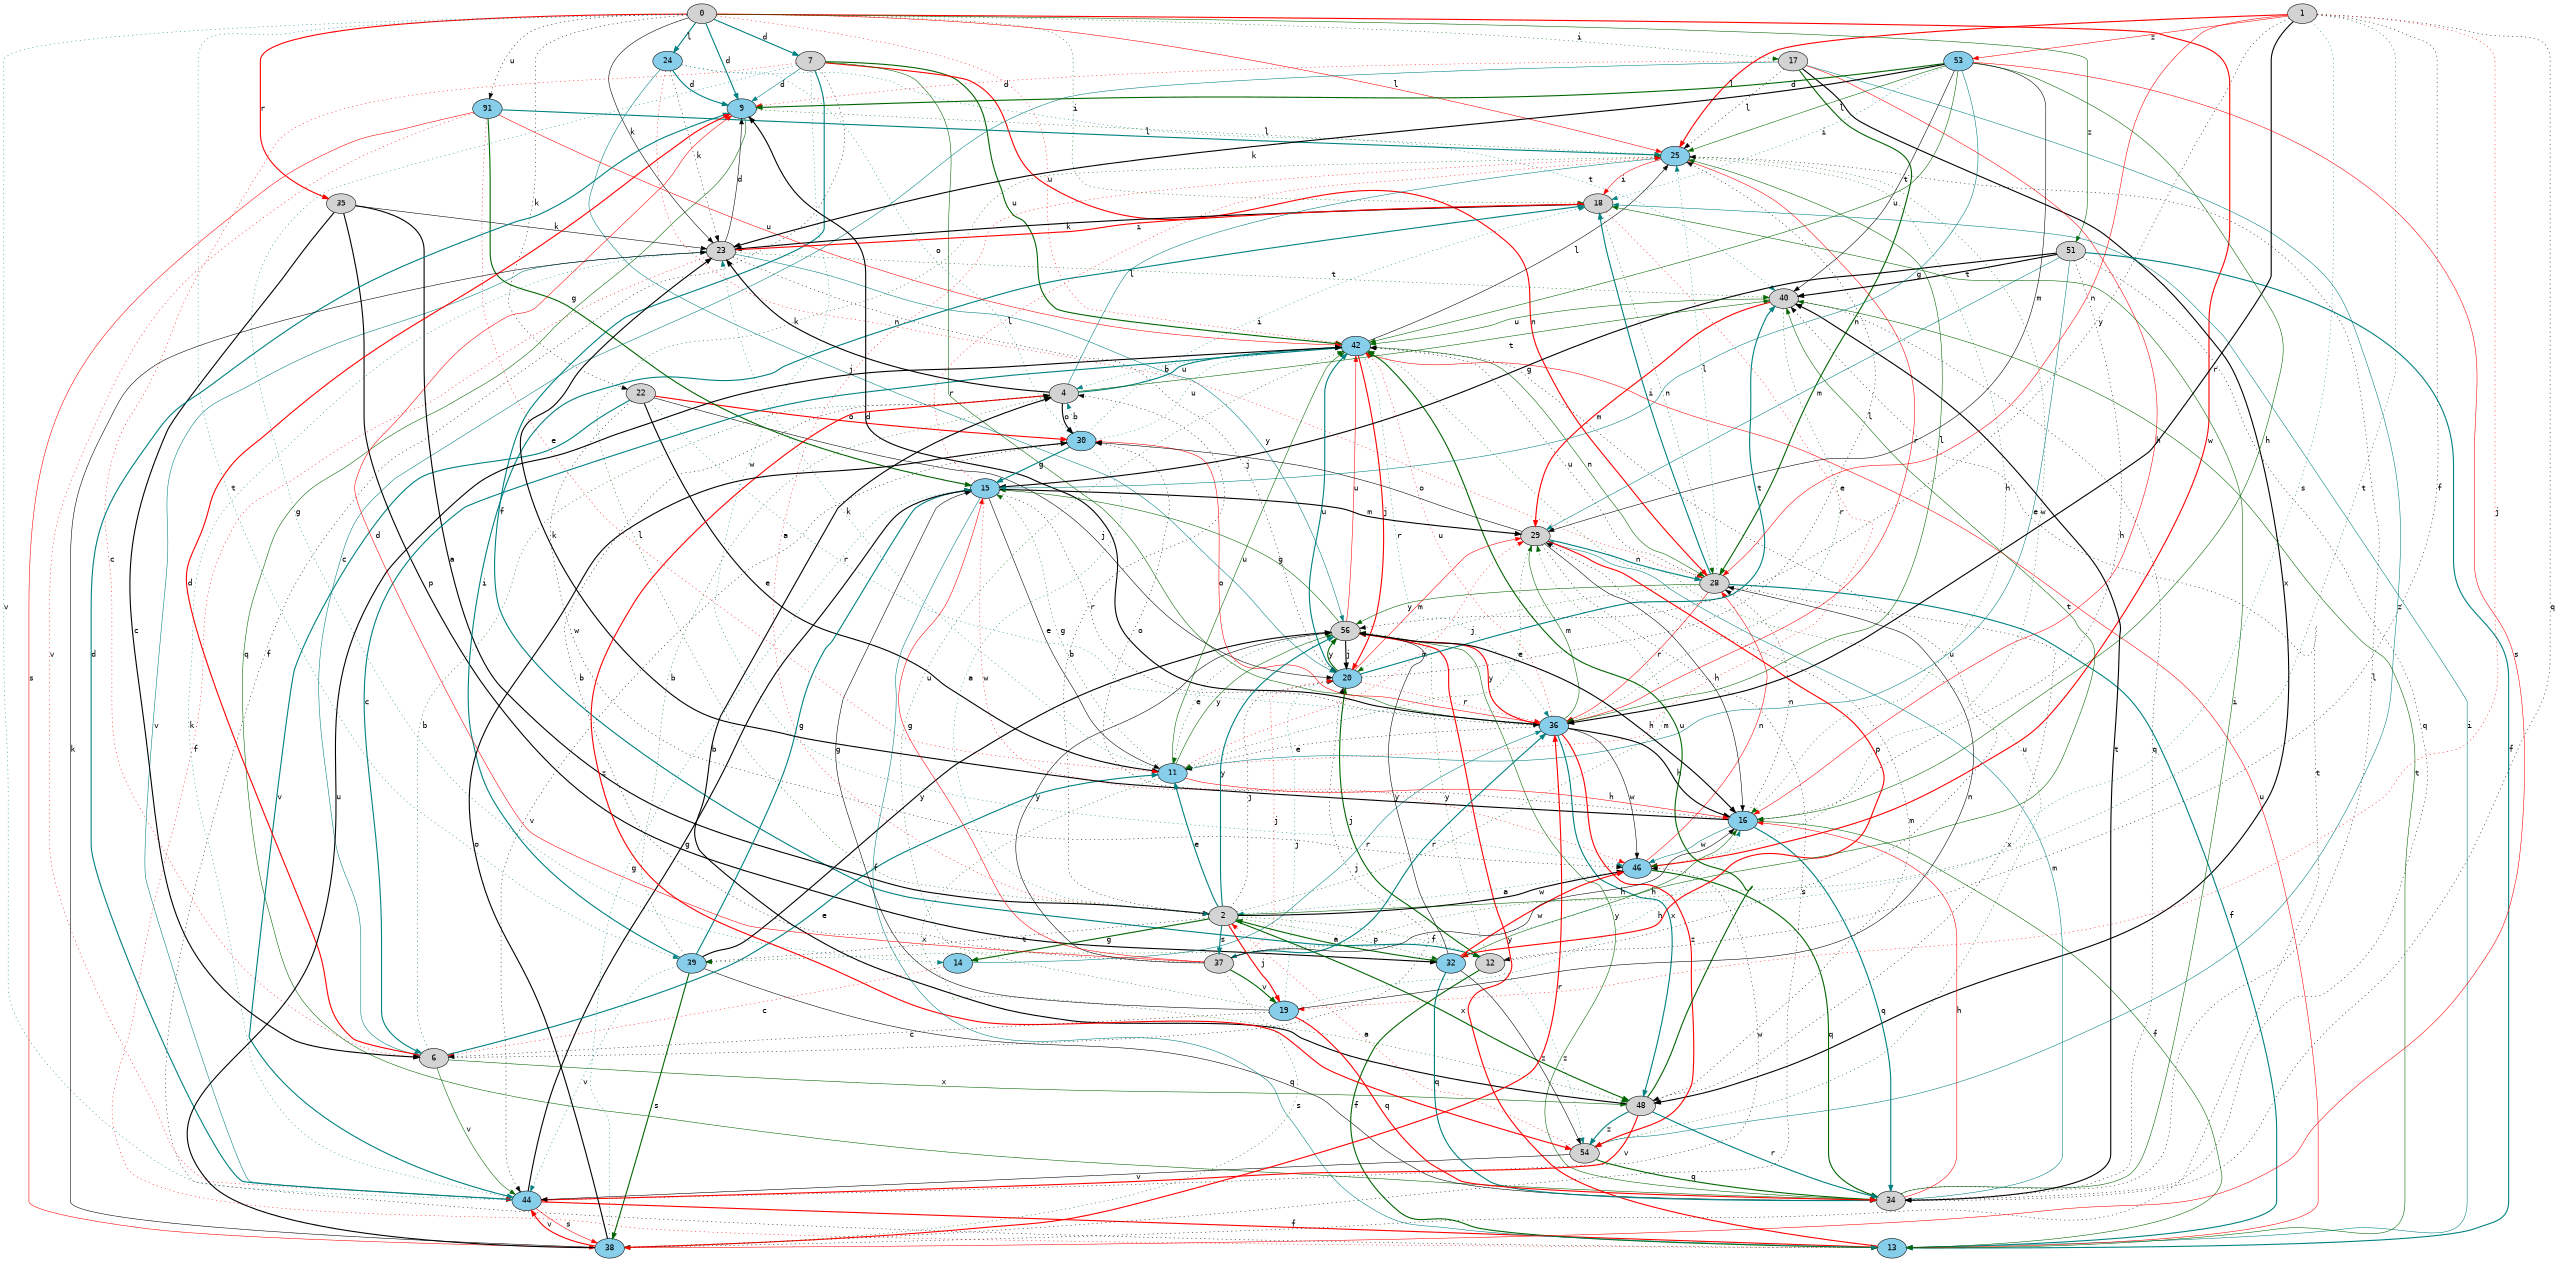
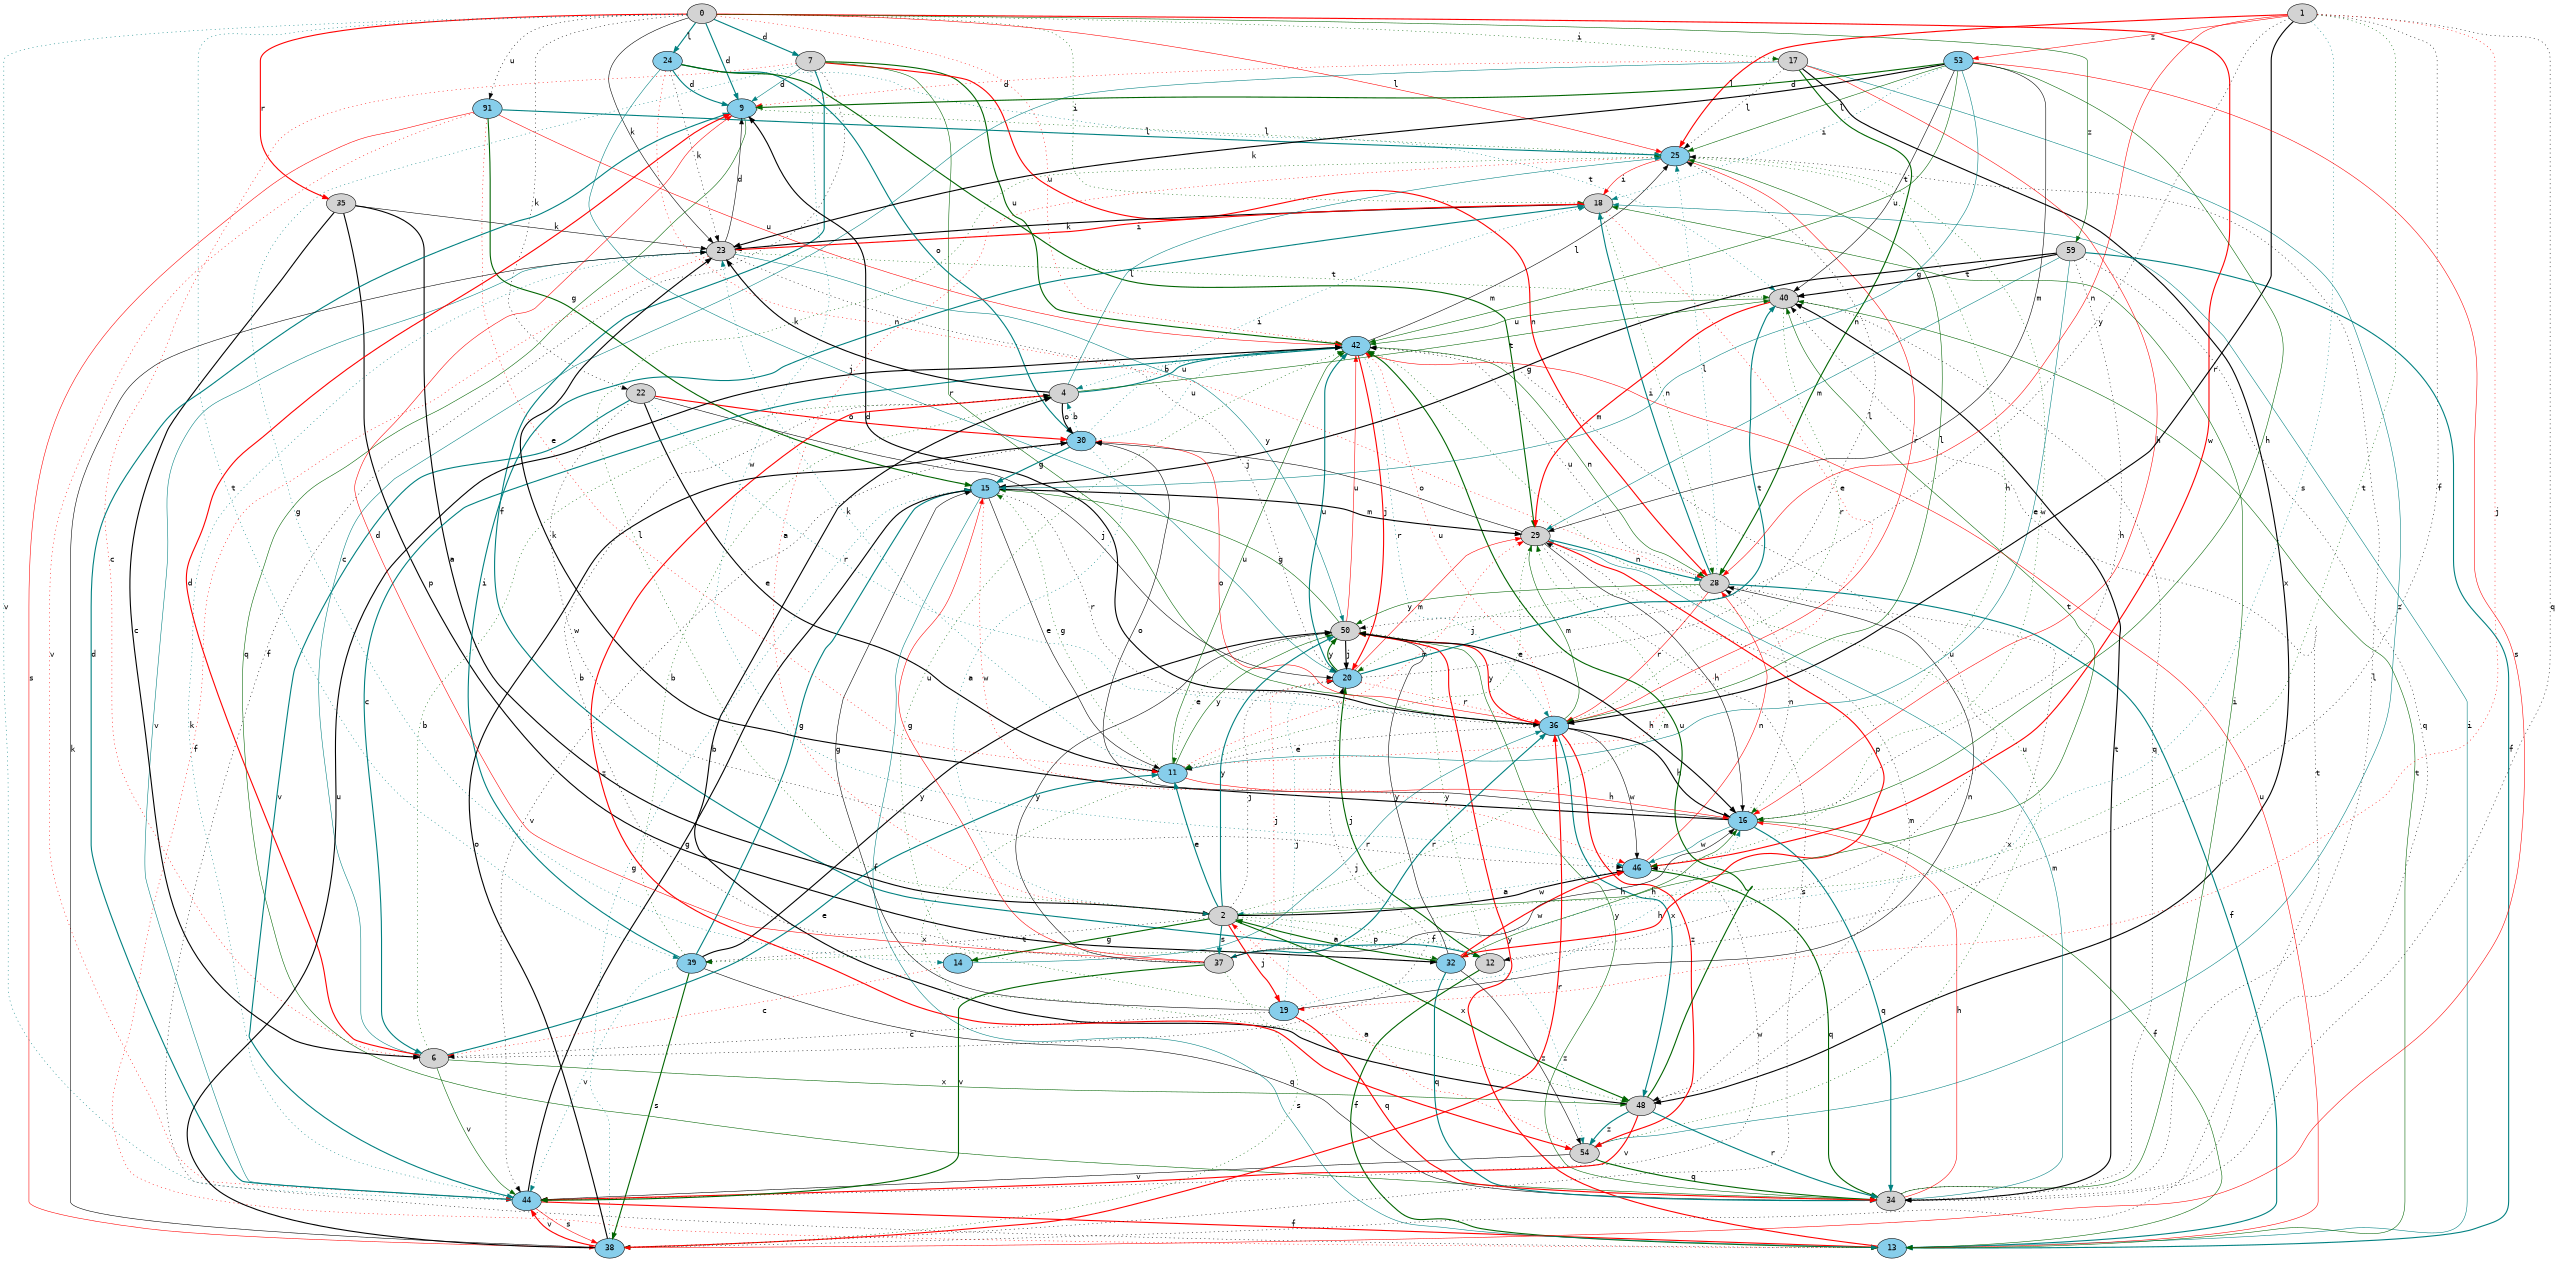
edge "15" -> "25": removed, label "l"
edge "24" -> "30": style dotted -> bold
node "51": label "51" -> "59"
edge "24" -> "29": added, label "m"
edge "2" -> "4": removed, label "b"
node "56": label "56" -> "50"
edge "16" -> "30": style dotted -> solid
edge "37" -> "19": now "37" -> "44"
